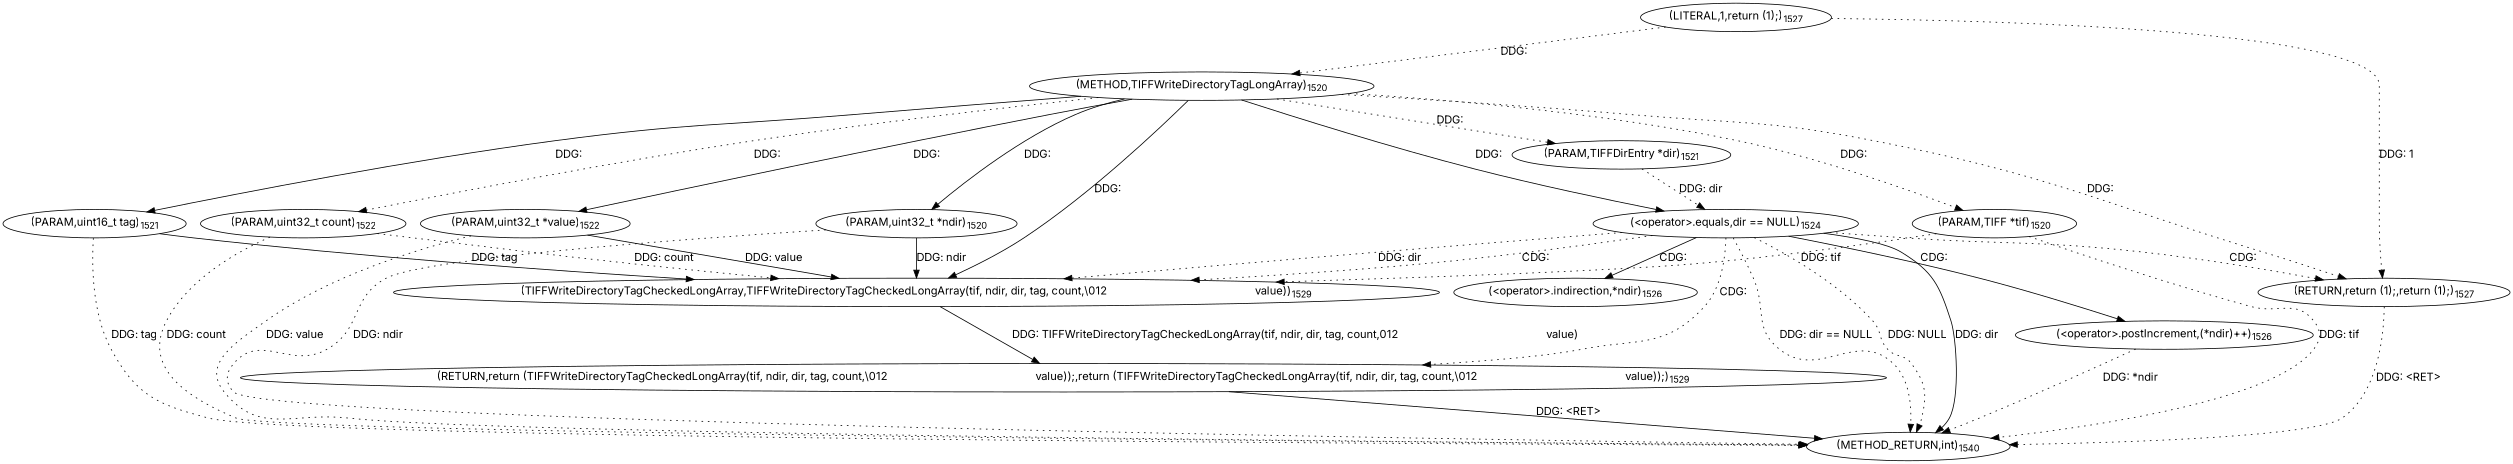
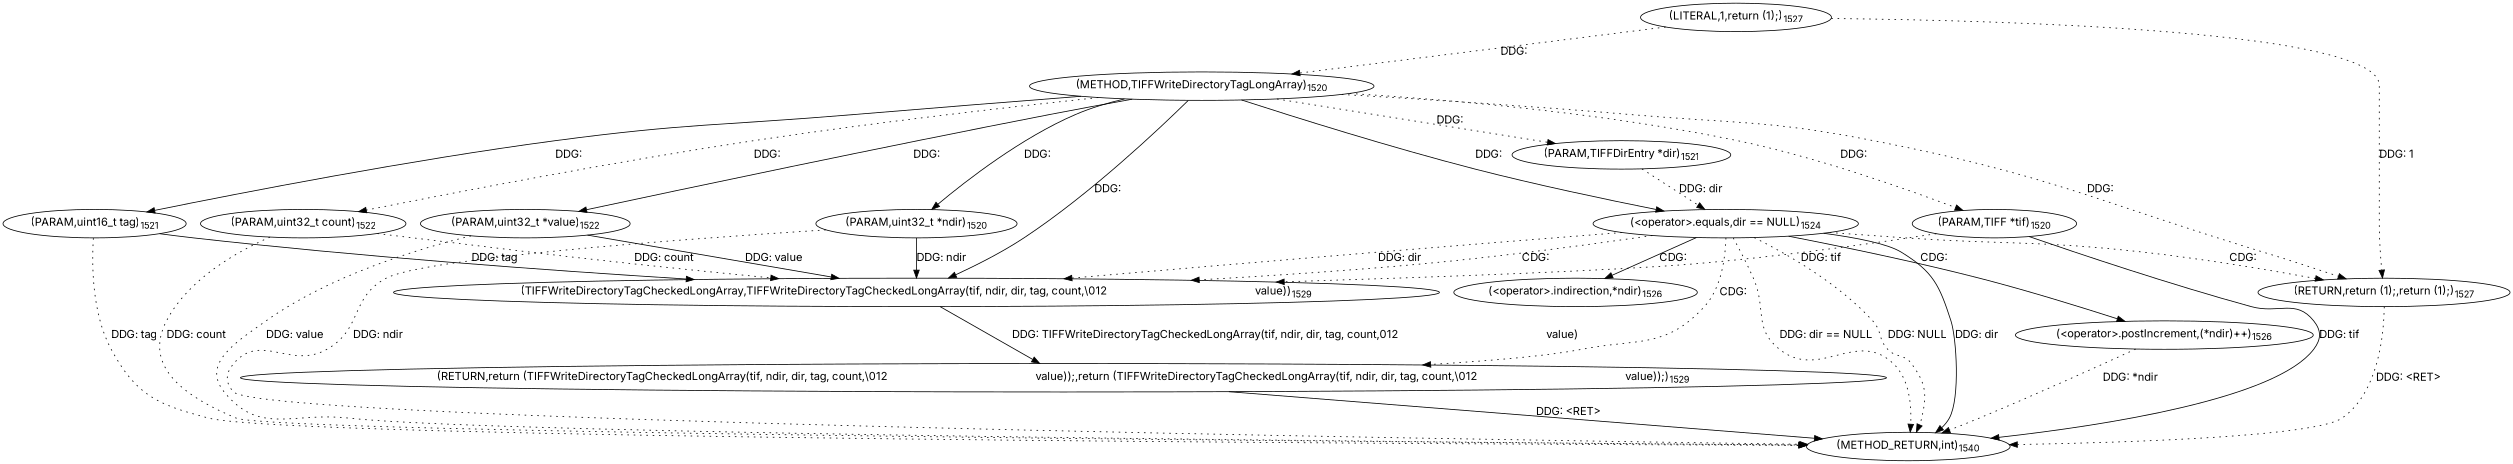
edge "(PARAM,TIFF *tif)" -> "(METHOD_RETURN,int)": style dotted -> solid
